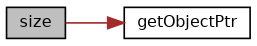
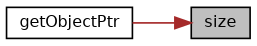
edge "size" -> "getObjectPtr": reversed
